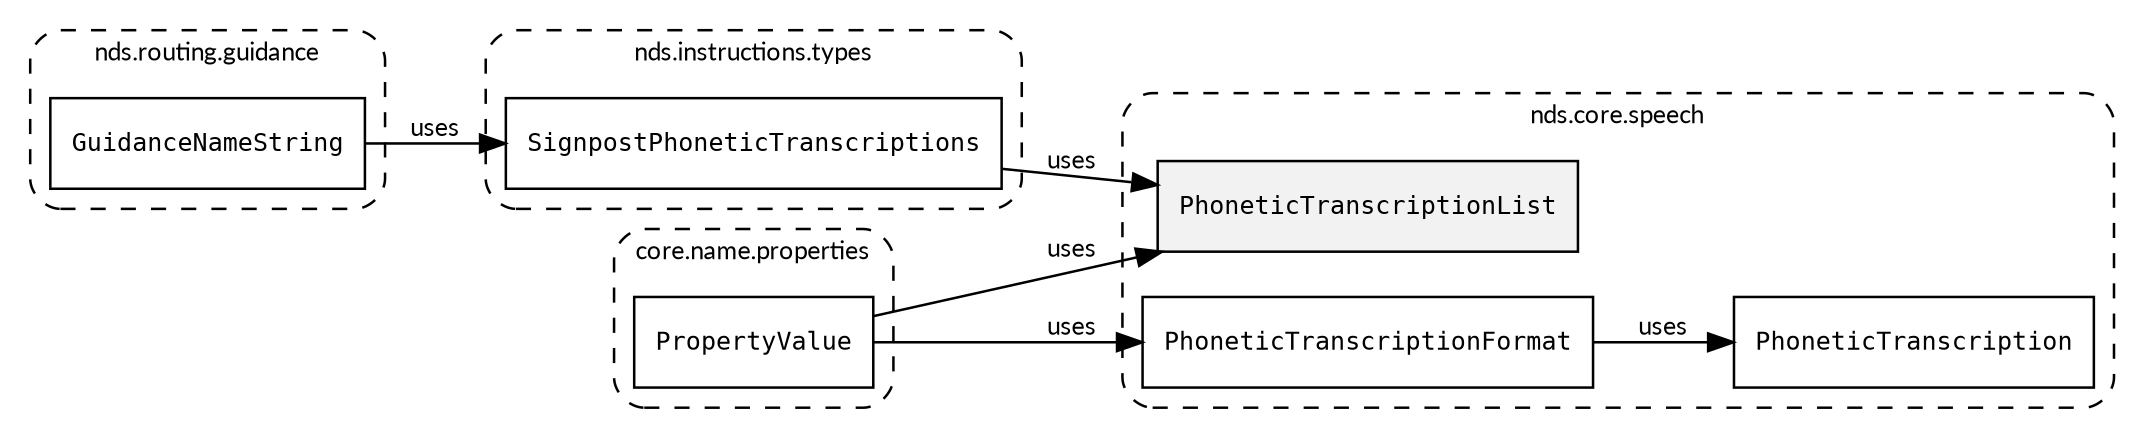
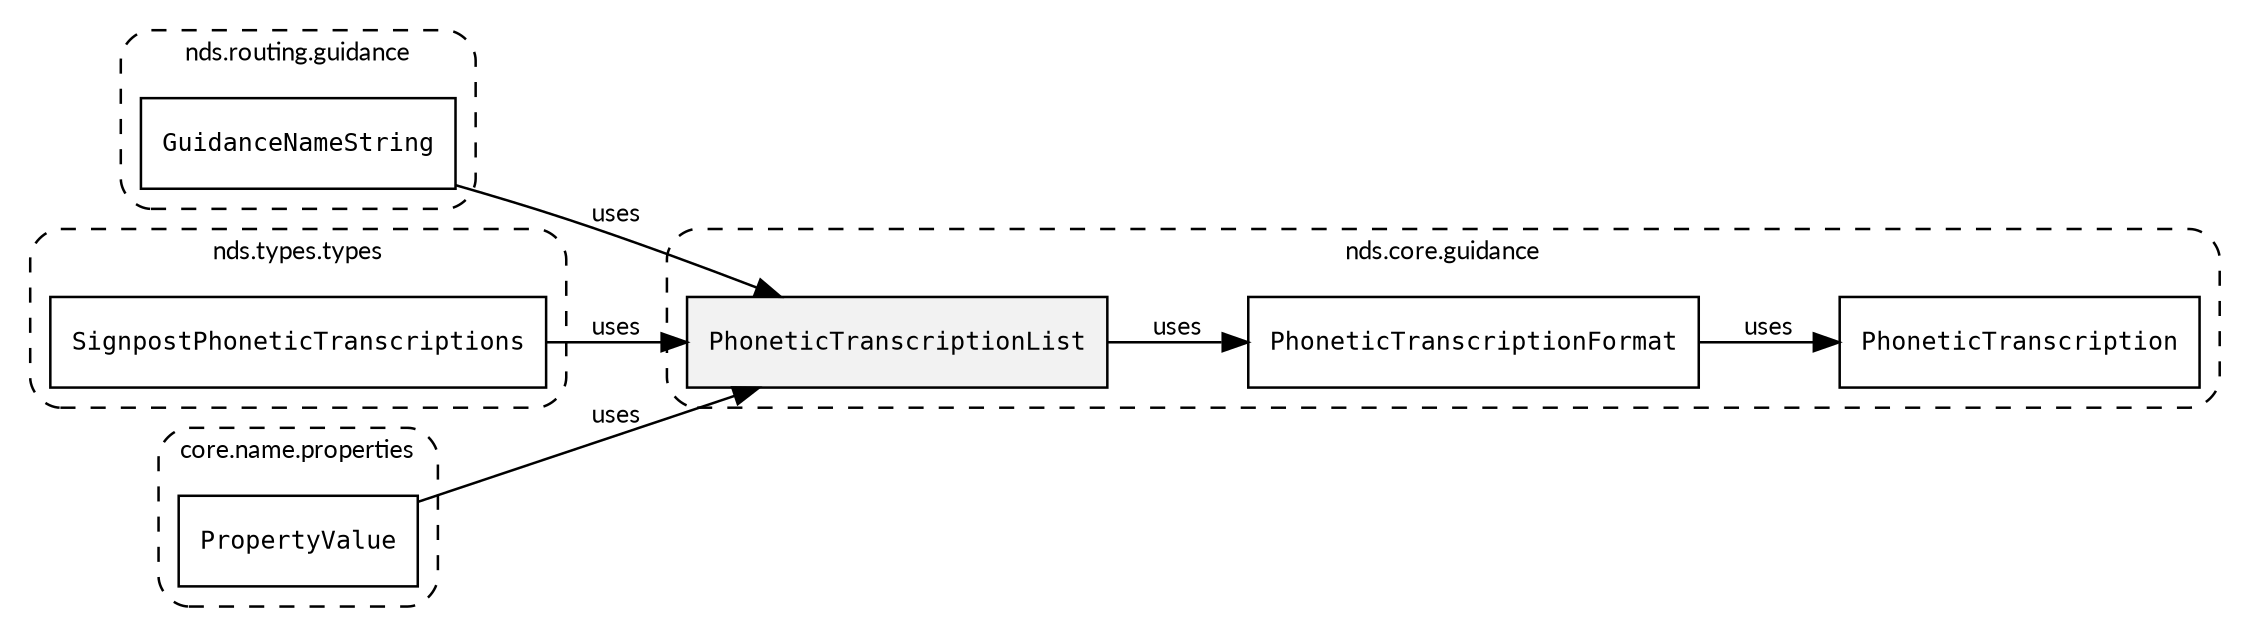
cluster "nds.instructions.types": label "nds.instructions.types" -> "nds.types.types"
cluster "nds.core.speech": label "nds.core.speech" -> "nds.core.guidance"
edge "GuidanceNameString" -> "SignpostPhoneticTranscriptions": now "GuidanceNameString" -> "PhoneticTranscriptionList"
edge "PropertyValue" -> "PhoneticTranscriptionFormat": now "PhoneticTranscriptionList" -> "PhoneticTranscriptionFormat"
